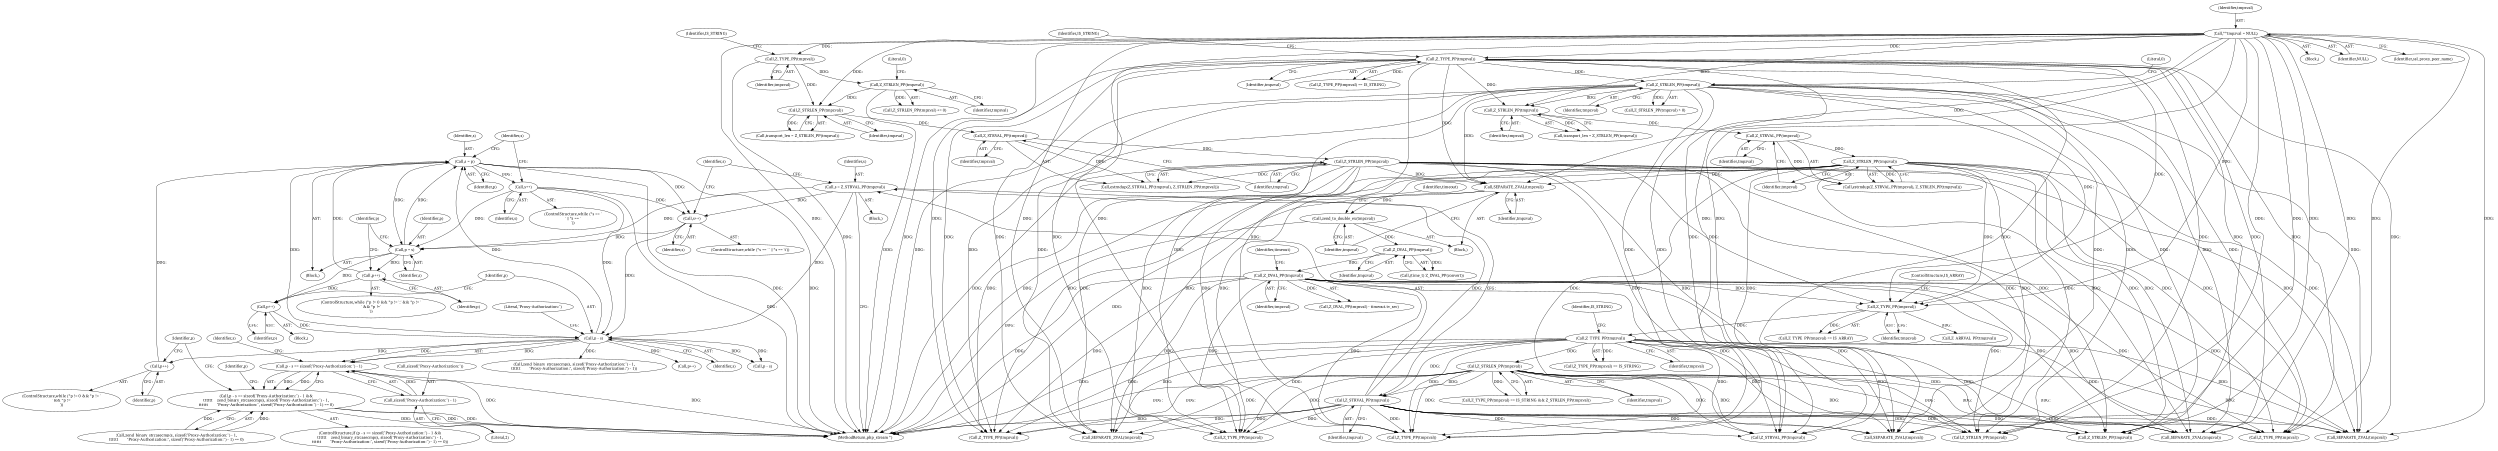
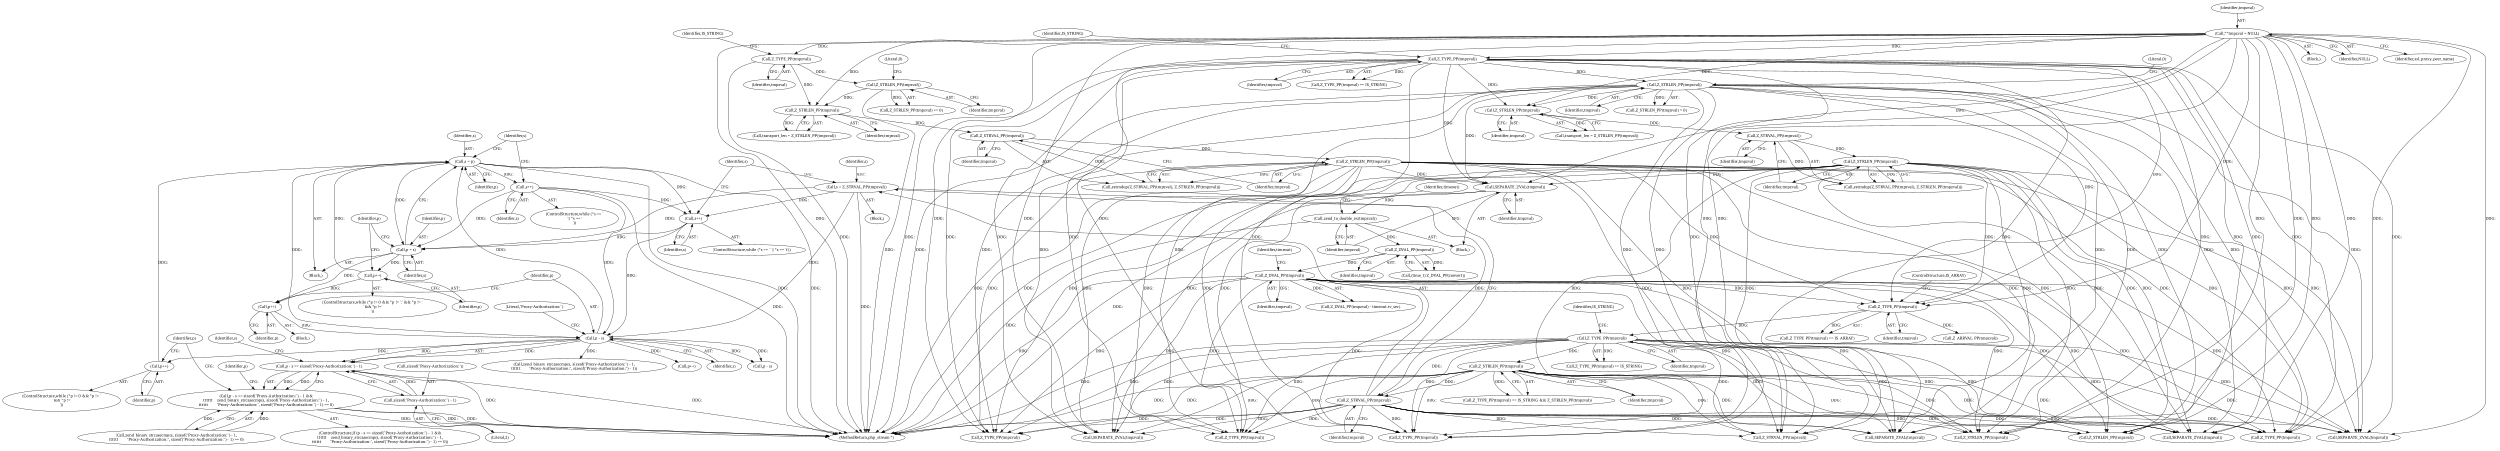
edge "(Call,**tmpzval = NULL)" -> "(Identifier,NULL)": label "AST: " -> "CFG: "
edge "(Call,p = s)" -> "(Call,s = p)": label "DDG: " -> "CFG: "
edge "(Call,s = Z_STRVAL_PP(tmpzval))" -> "(MethodReturn,php_stream *)": label "CFG: " -> "DDG: "
